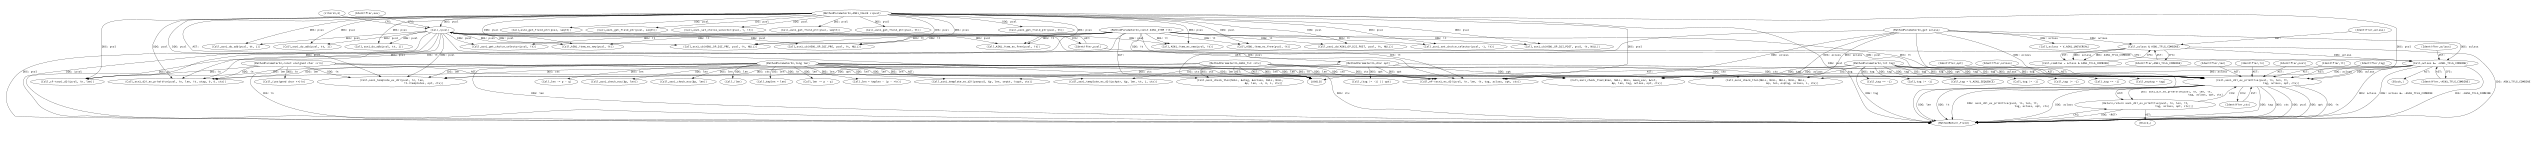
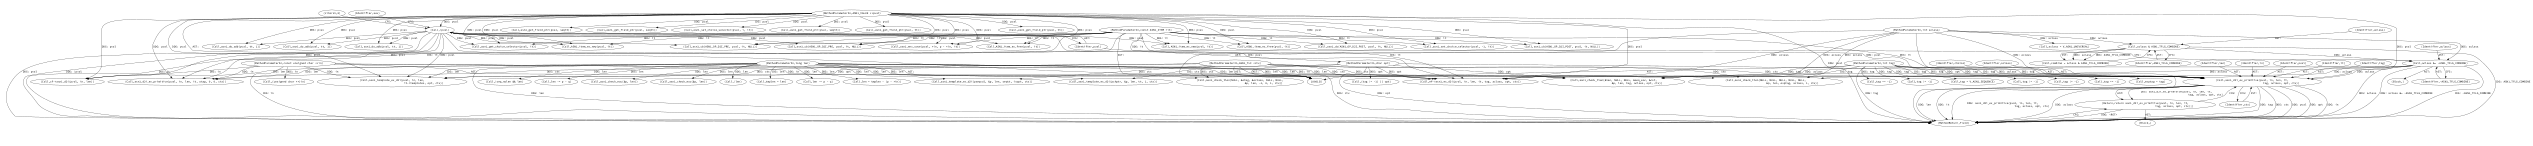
edge "(MethodParameterIn,ASN1_VALUE **pval)" -> "(Call,asn1_get_choice_selector(pval, it))": added, label "DDG: pval"
node "(MethodParameterIn,get aclass)": label "(MethodParameterIn,get aclass)" -> "(MethodParameterIn,int aclass)"
node "(Call,asn1_enc_save(pval, *in, p - *in, it))": added
node "(Identifier,opt)": label "(Identifier,opt)" -> "(Identifier,choice)"
node "(Call,!seq_nolen && len)": added
edge "(MethodParameterIn,char opt)" -> "(MethodReturn,field)": added, label "DDG: opt"
